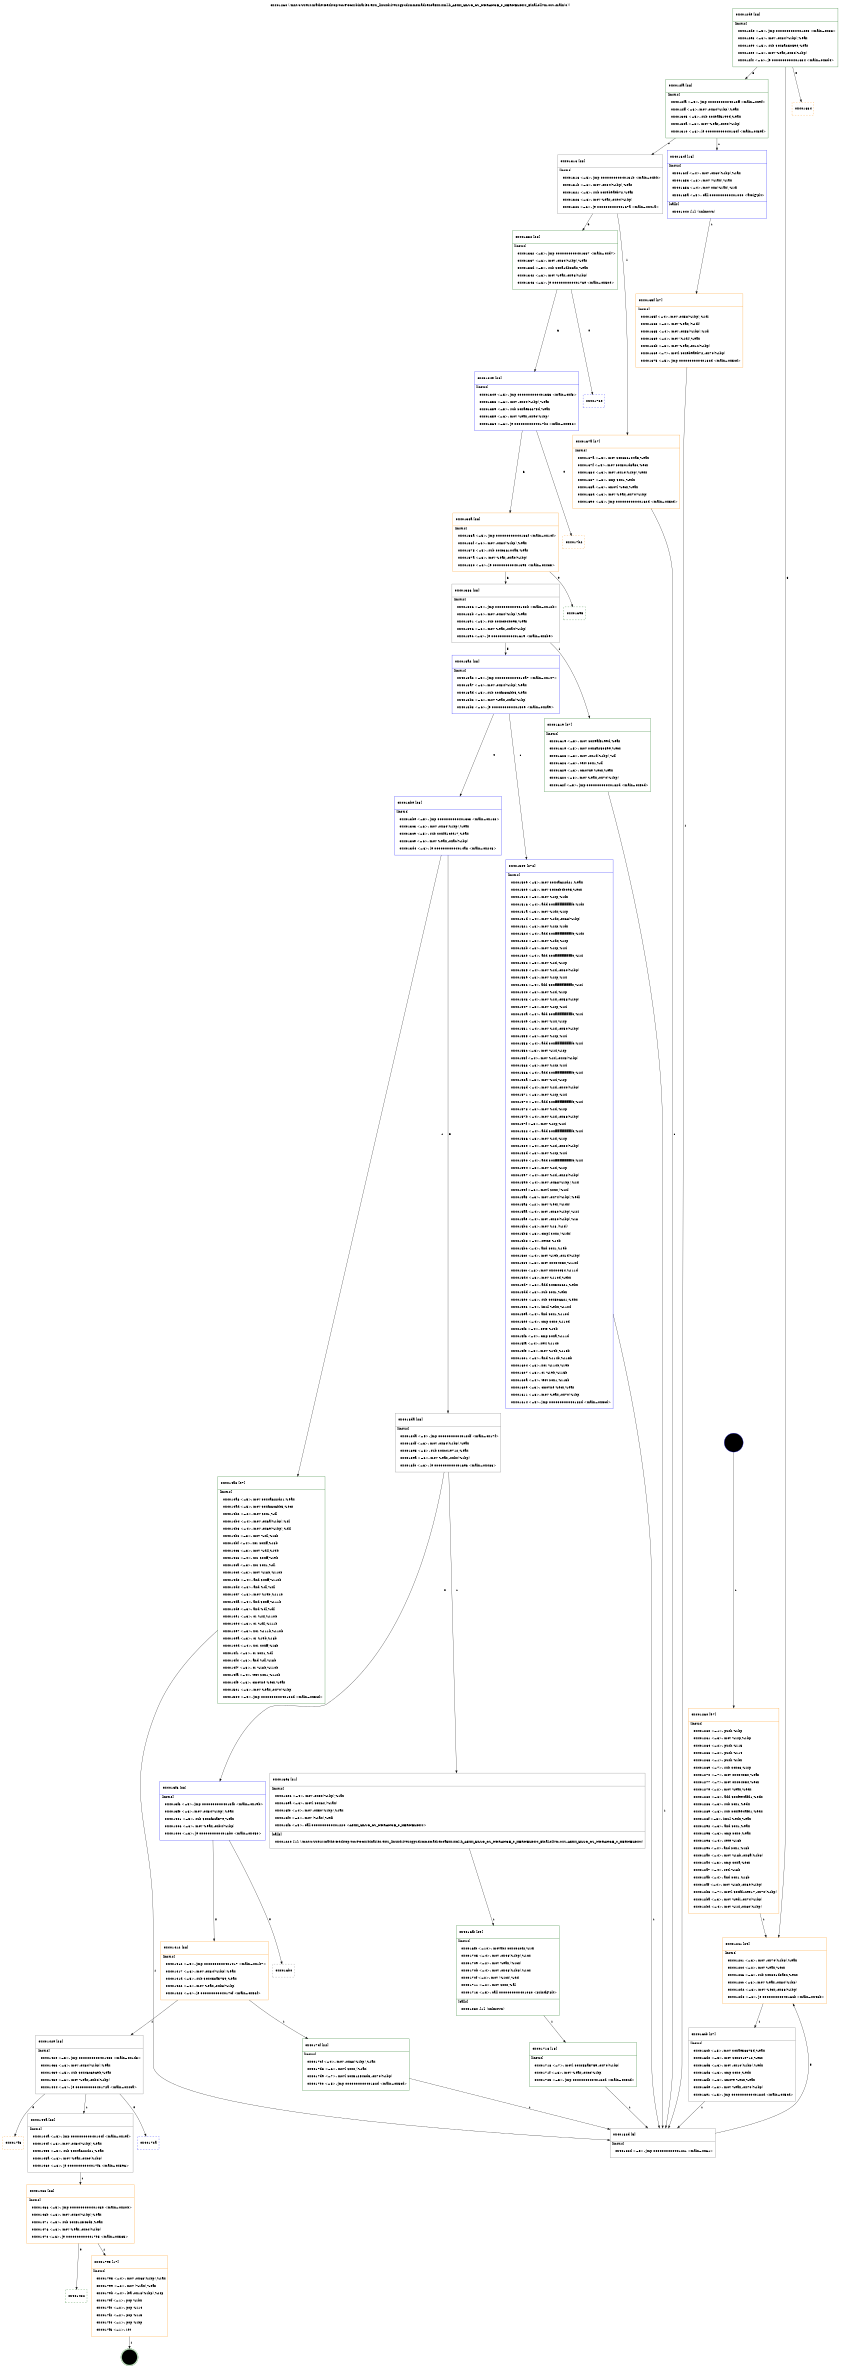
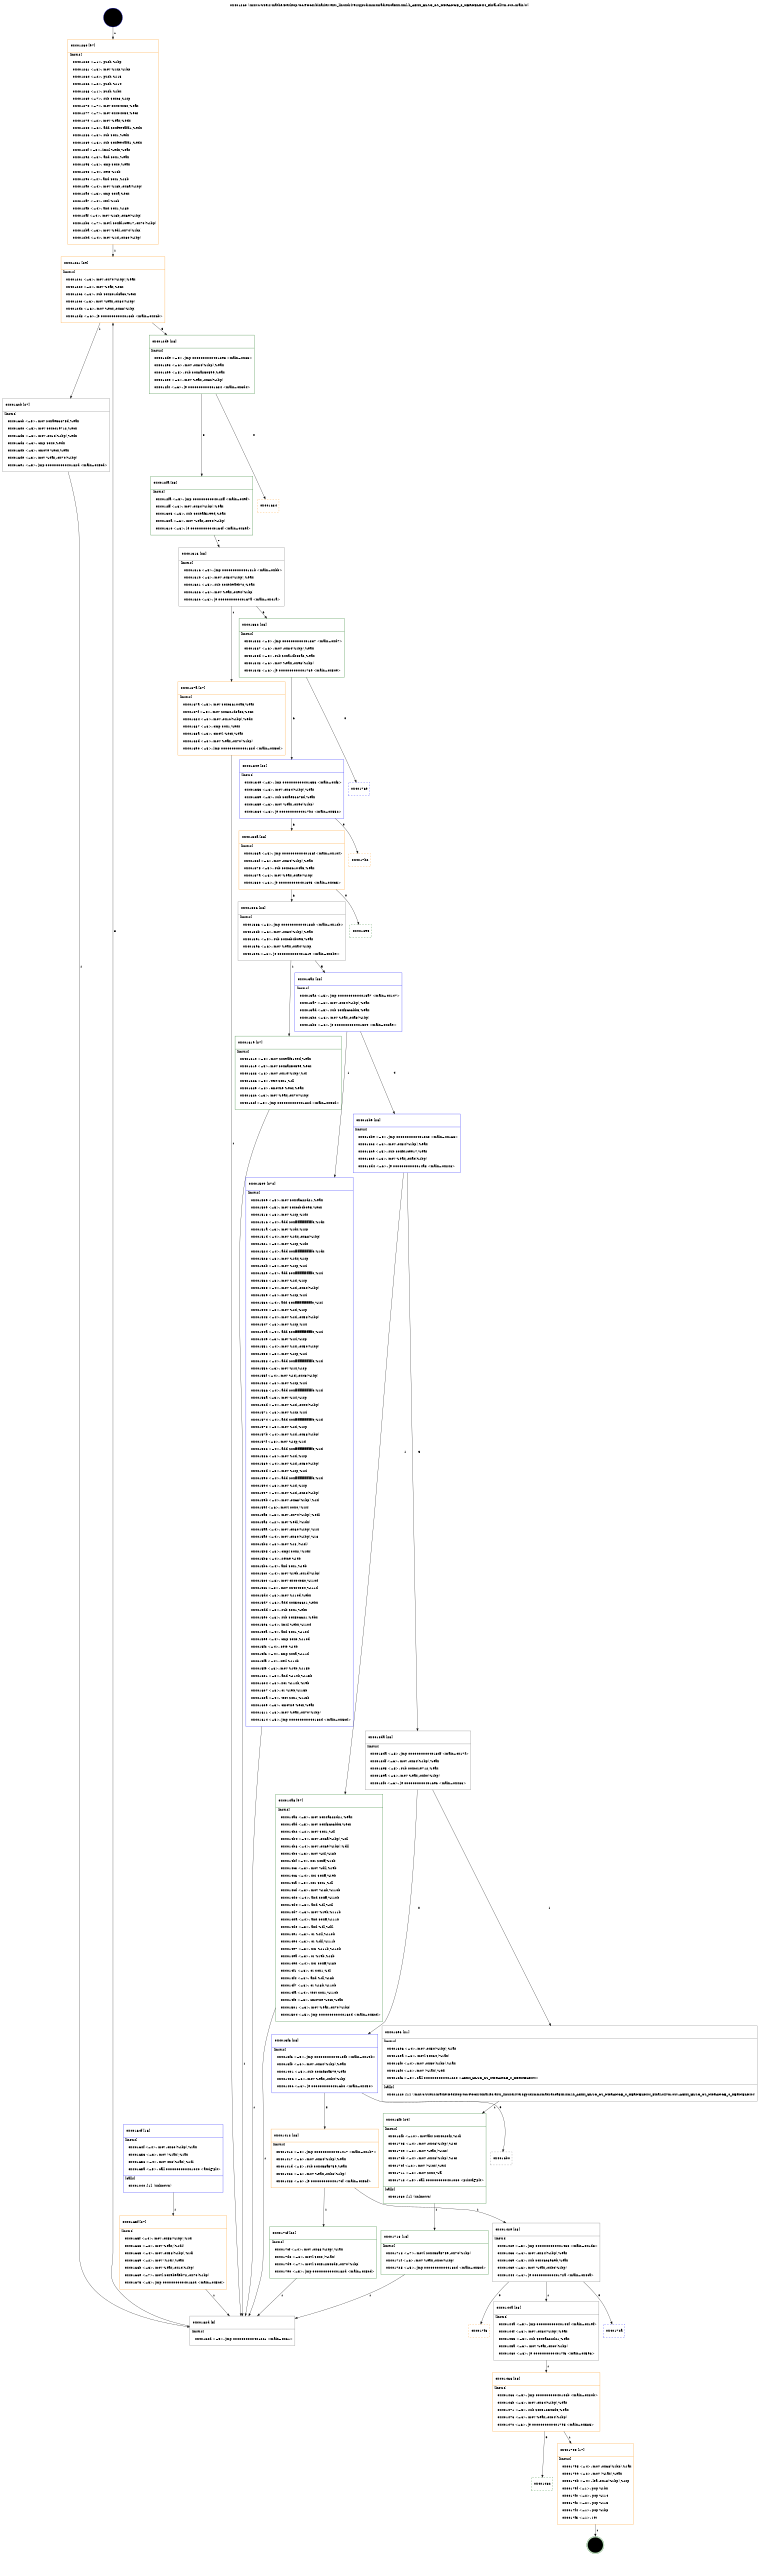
edge "0x4012fa [28]" -> "0x40164f [16]": removed, label "1"
edge "0x4012de [28]" -> "0x4012c1 [29]": reversed
